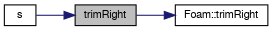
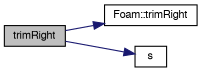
edge "s" -> "trimRight": reversed
